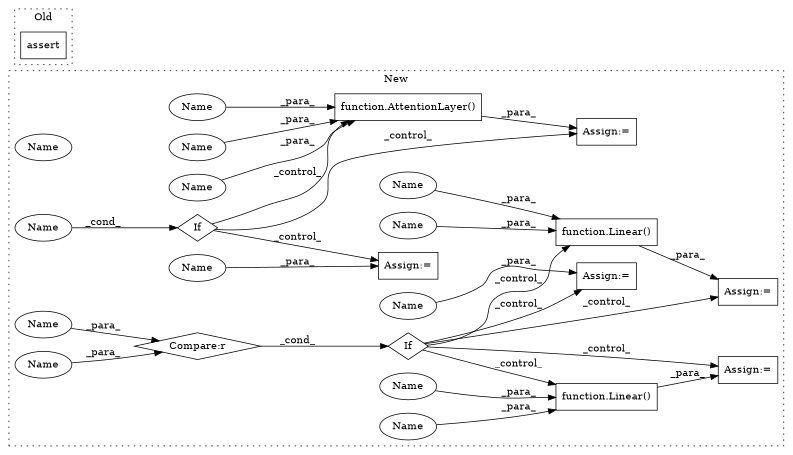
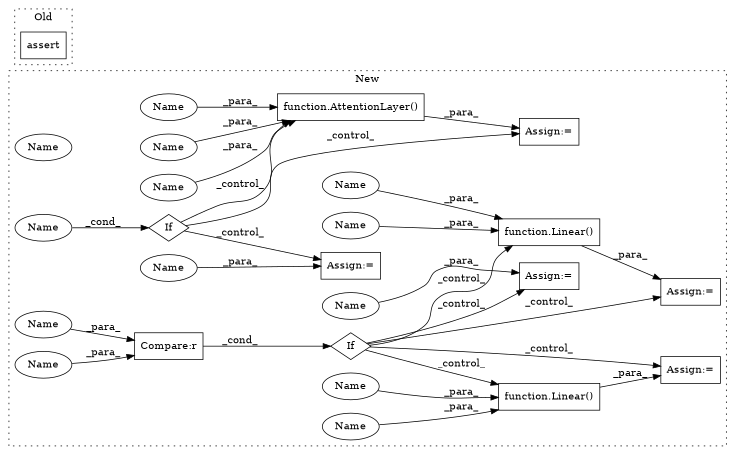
node "Compare:r": shape diamond -> box
